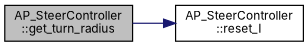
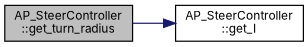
node "AP_SteerController ::reset_I": label "AP_SteerController ::reset_I" -> "AP_SteerController ::get_I"
